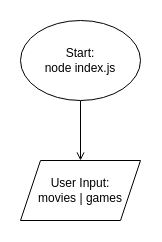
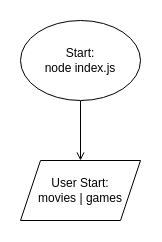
node "User Input: movies | games": label "User Input: movies | games" -> "User Start: movies | games"
